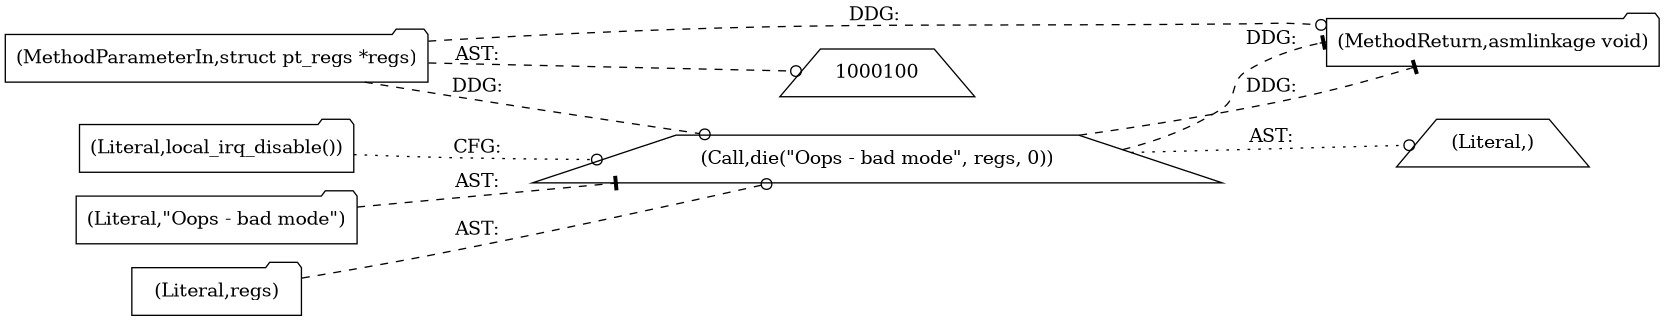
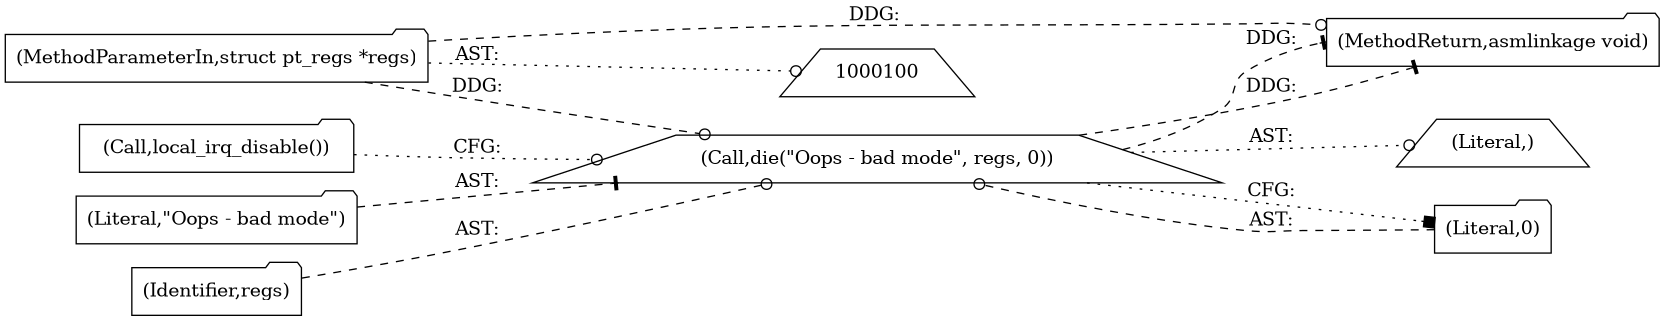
edge "(MethodParameterIn,struct pt_regs *regs)" -> "1000100": style dashed -> dotted
node "(Literal,local_irq_disable())": label "(Literal,local_irq_disable())" -> "(Call,local_irq_disable())"
node "(Literal,0)": added
node "(Literal,regs)": label "(Literal,regs)" -> "(Identifier,regs)"
